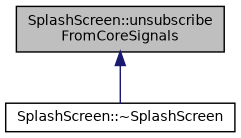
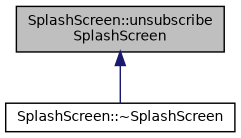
node "SplashScreen::unsubscribe FromCoreSignals": label "SplashScreen::unsubscribe FromCoreSignals" -> "SplashScreen::unsubscribe SplashScreen"
